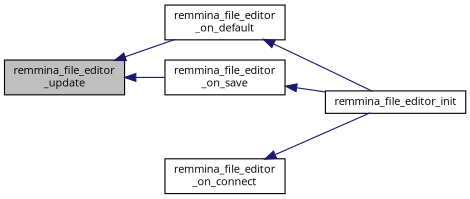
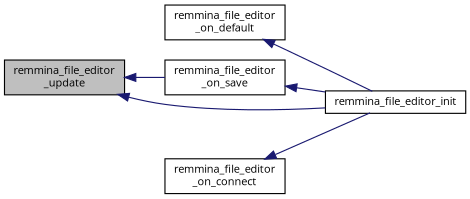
edge "remmina_file_editor _on_default" -> "remmina_file_editor _update": now "remmina_file_editor_init" -> "remmina_file_editor _update"
